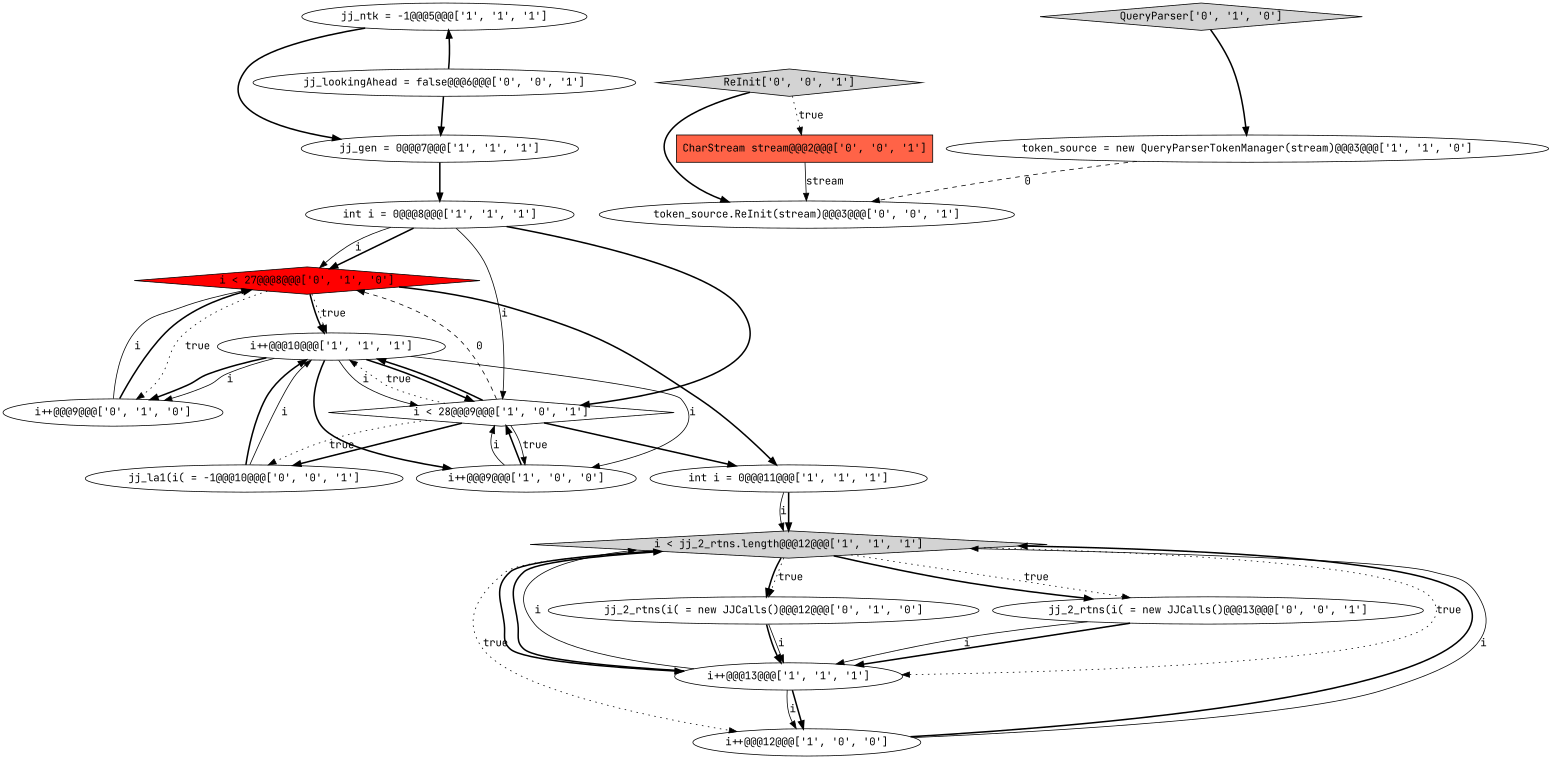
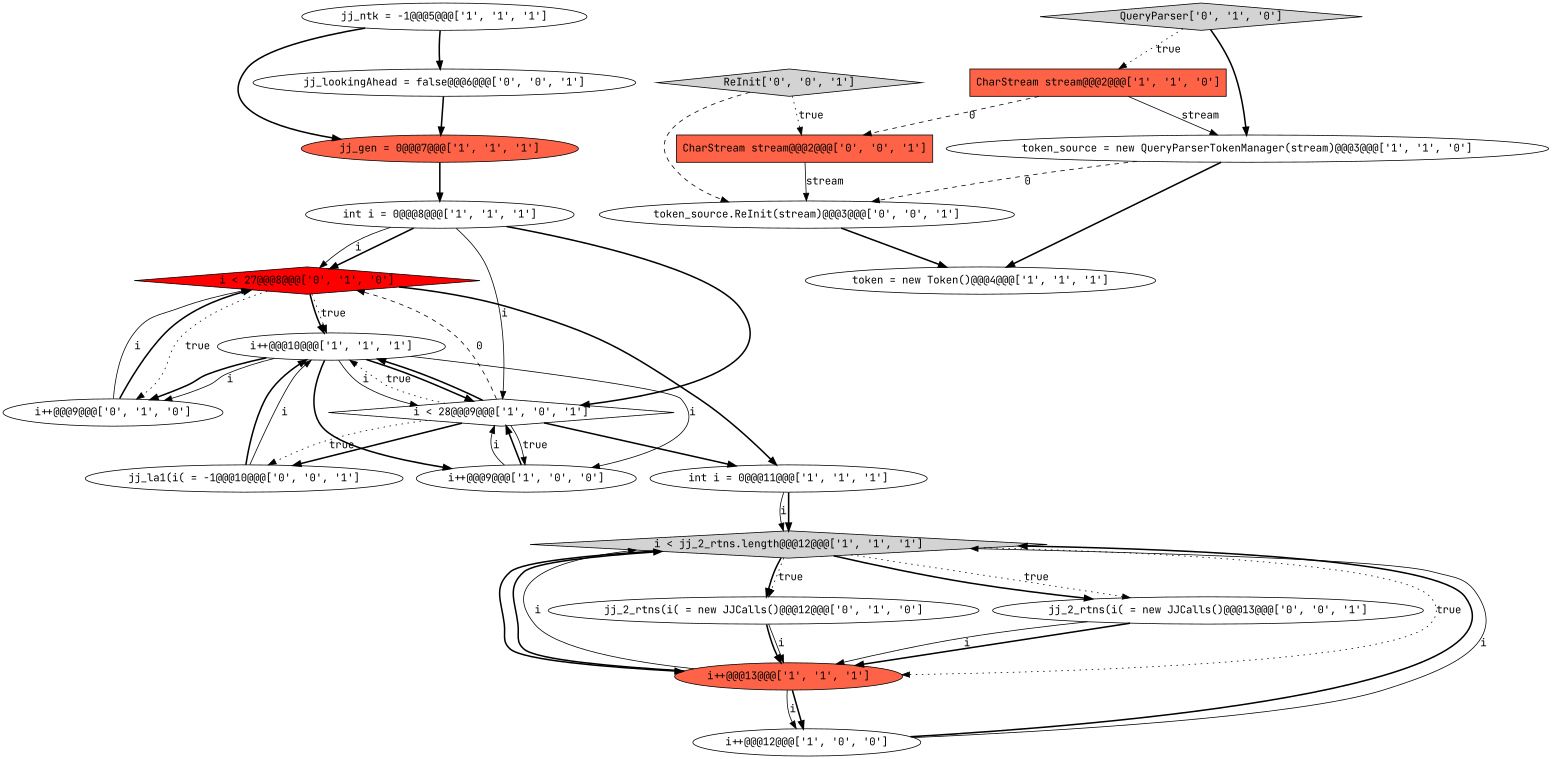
edge "jj_lookingAhead = false@@@6@@@['0', '0', '1']" -> "jj_ntk = -1@@@5@@@['1', '1', '1']": reversed
node "CharStream stream@@@2@@@['1', '1', '0']": added
edge "ReInit['0', '0', '1']" -> "token_source.ReInit(stream)@@@3@@@['0', '0', '1']": style bold -> dashed
node "jj_gen = 0@@@7@@@['1', '1', '1']": fillcolor white -> tomato
node "token = new Token()@@@4@@@['1', '1', '1']": added
edge "i < jj_2_rtns.length@@@12@@@['1', '1', '1']" -> "i++@@@12@@@['1', '0', '0']": removed, label "true"
node "i++@@@13@@@['1', '1', '1']": fillcolor white -> tomato
